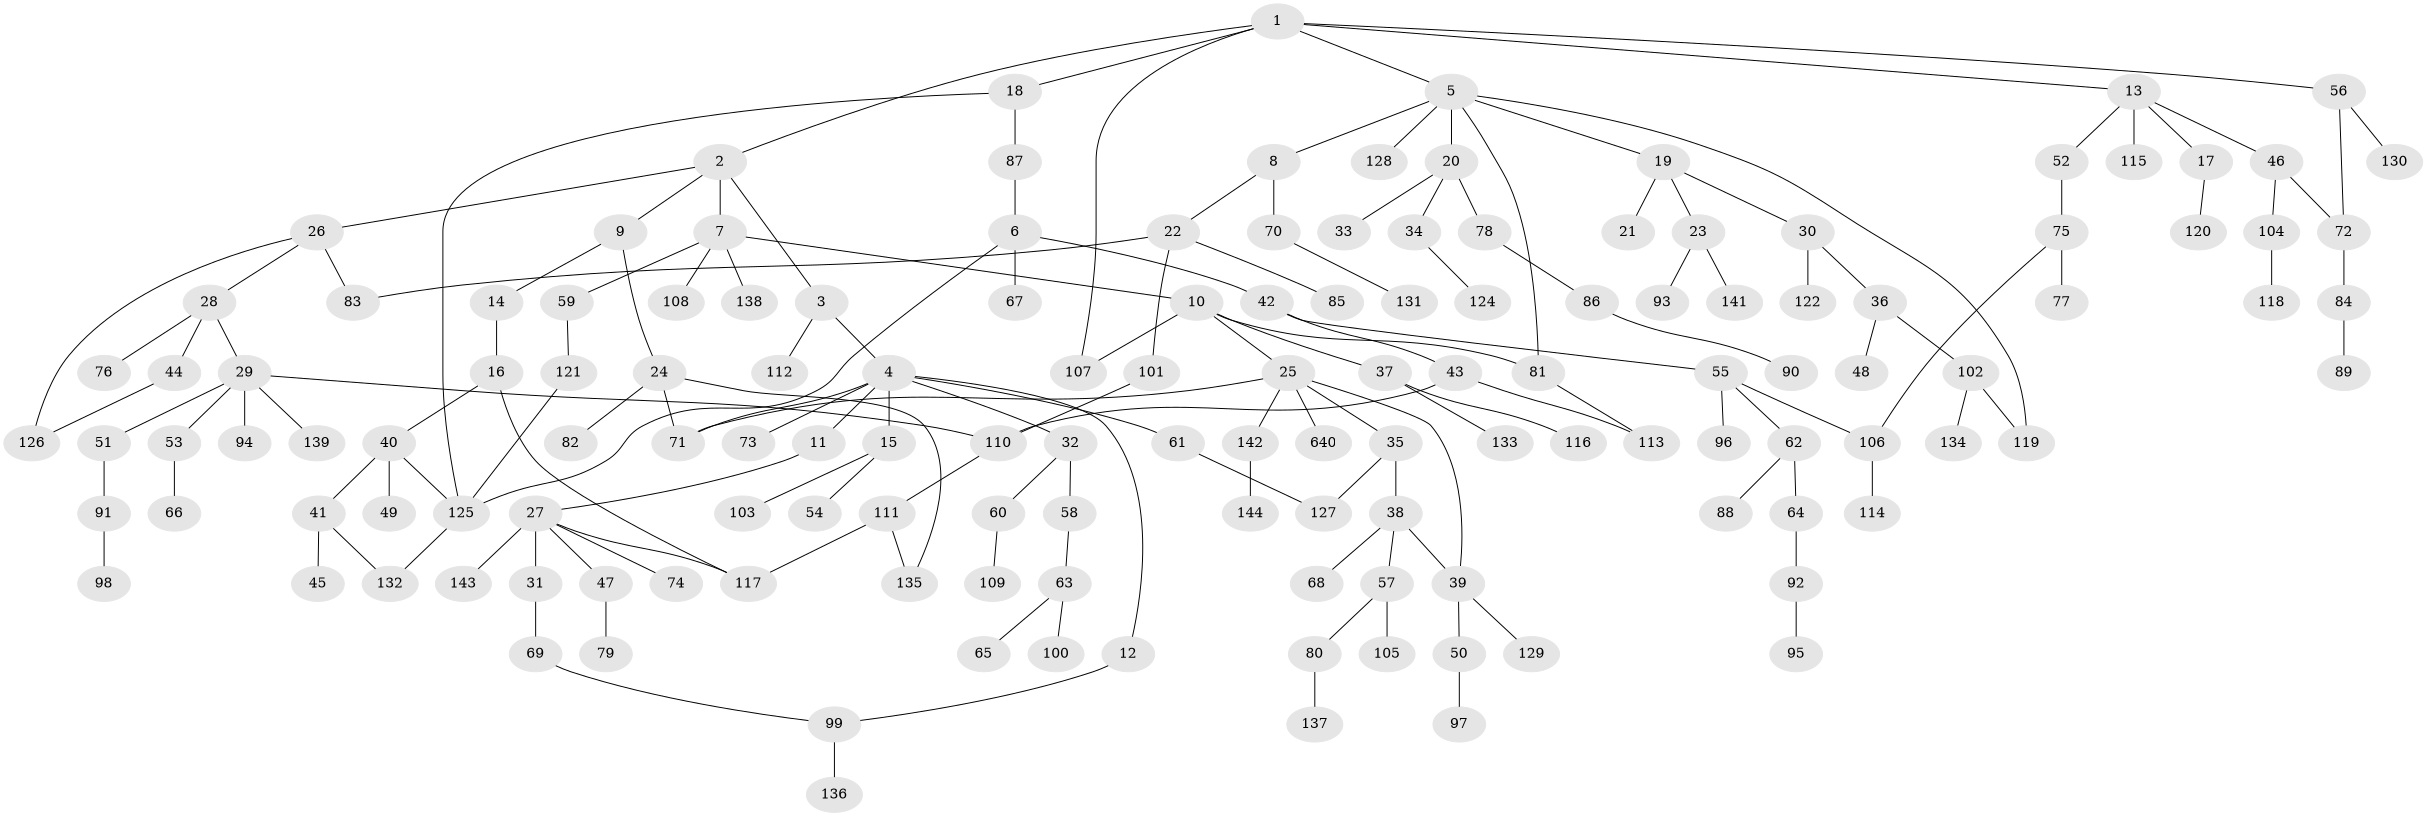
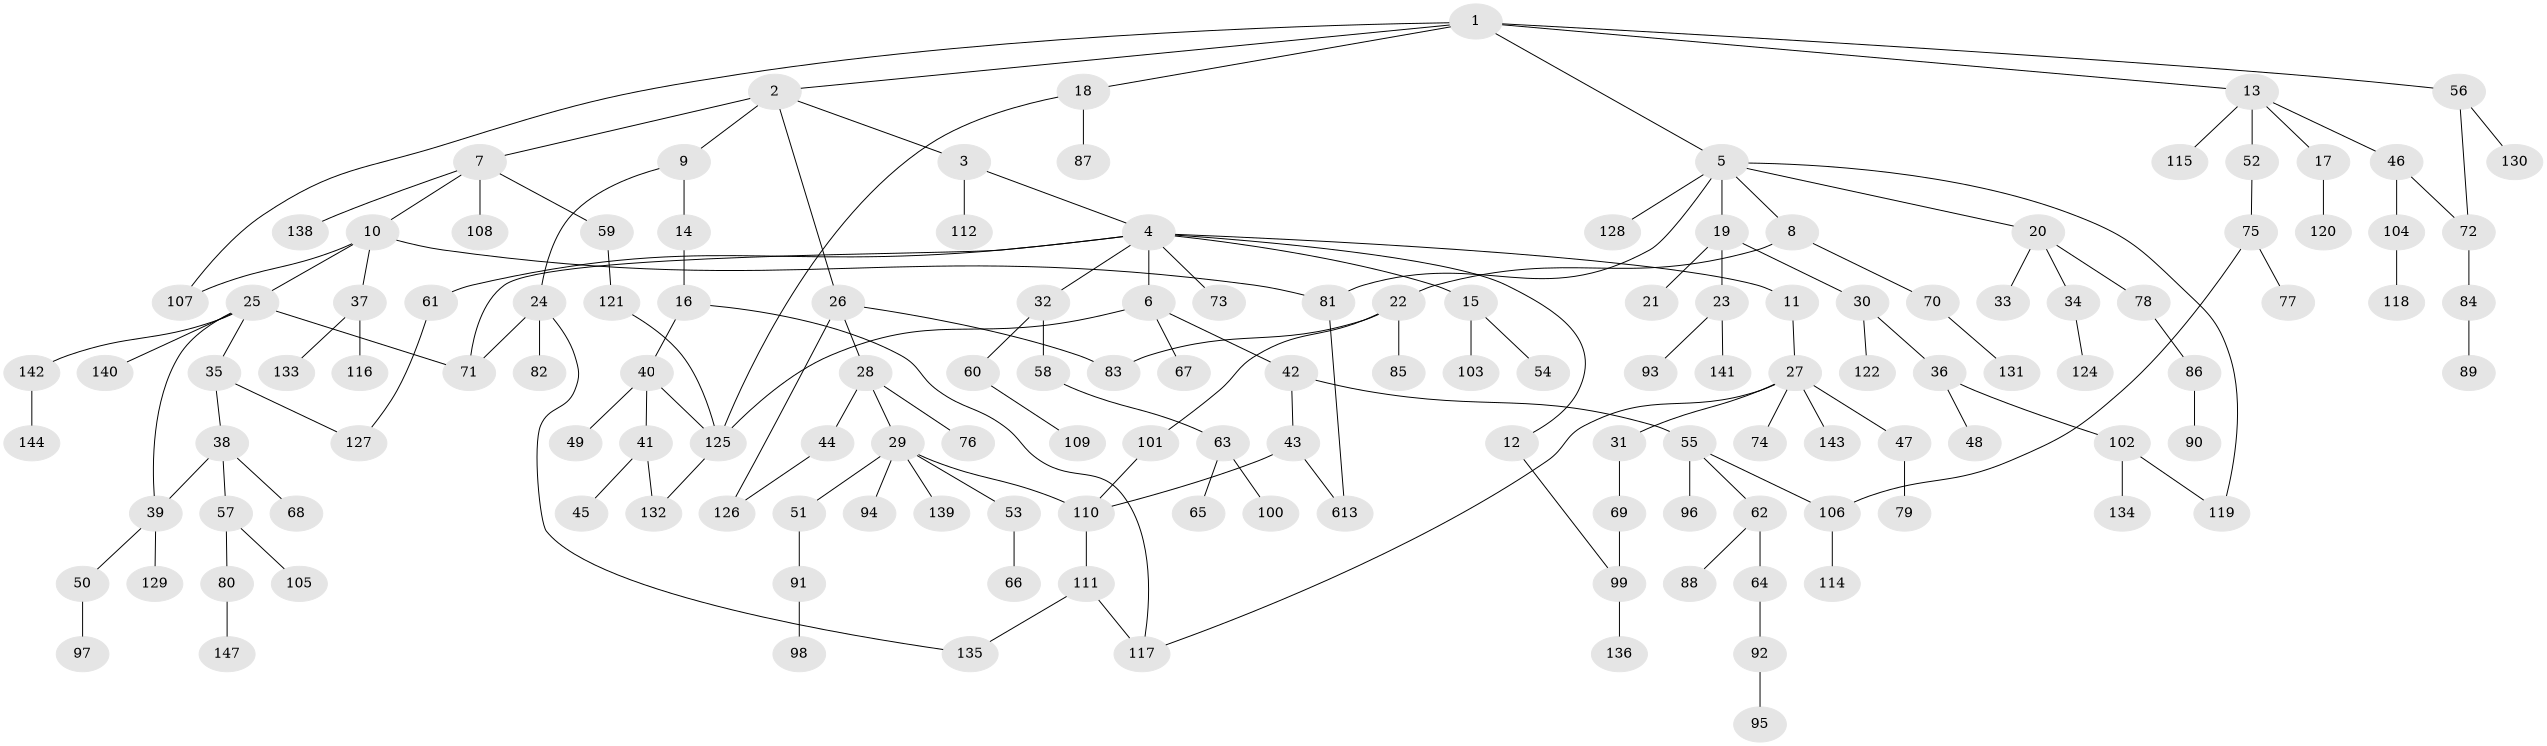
edge "87" -- "6": now "4" -- "6"
node "640": label "640" -> "140"
node "113": label "113" -> "613"
node "137": label "137" -> "147"
